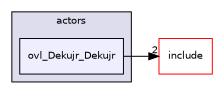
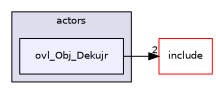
node "ovl_Dekujr_Dekujr": label "ovl_Dekujr_Dekujr" -> "ovl_Obj_Dekujr"
